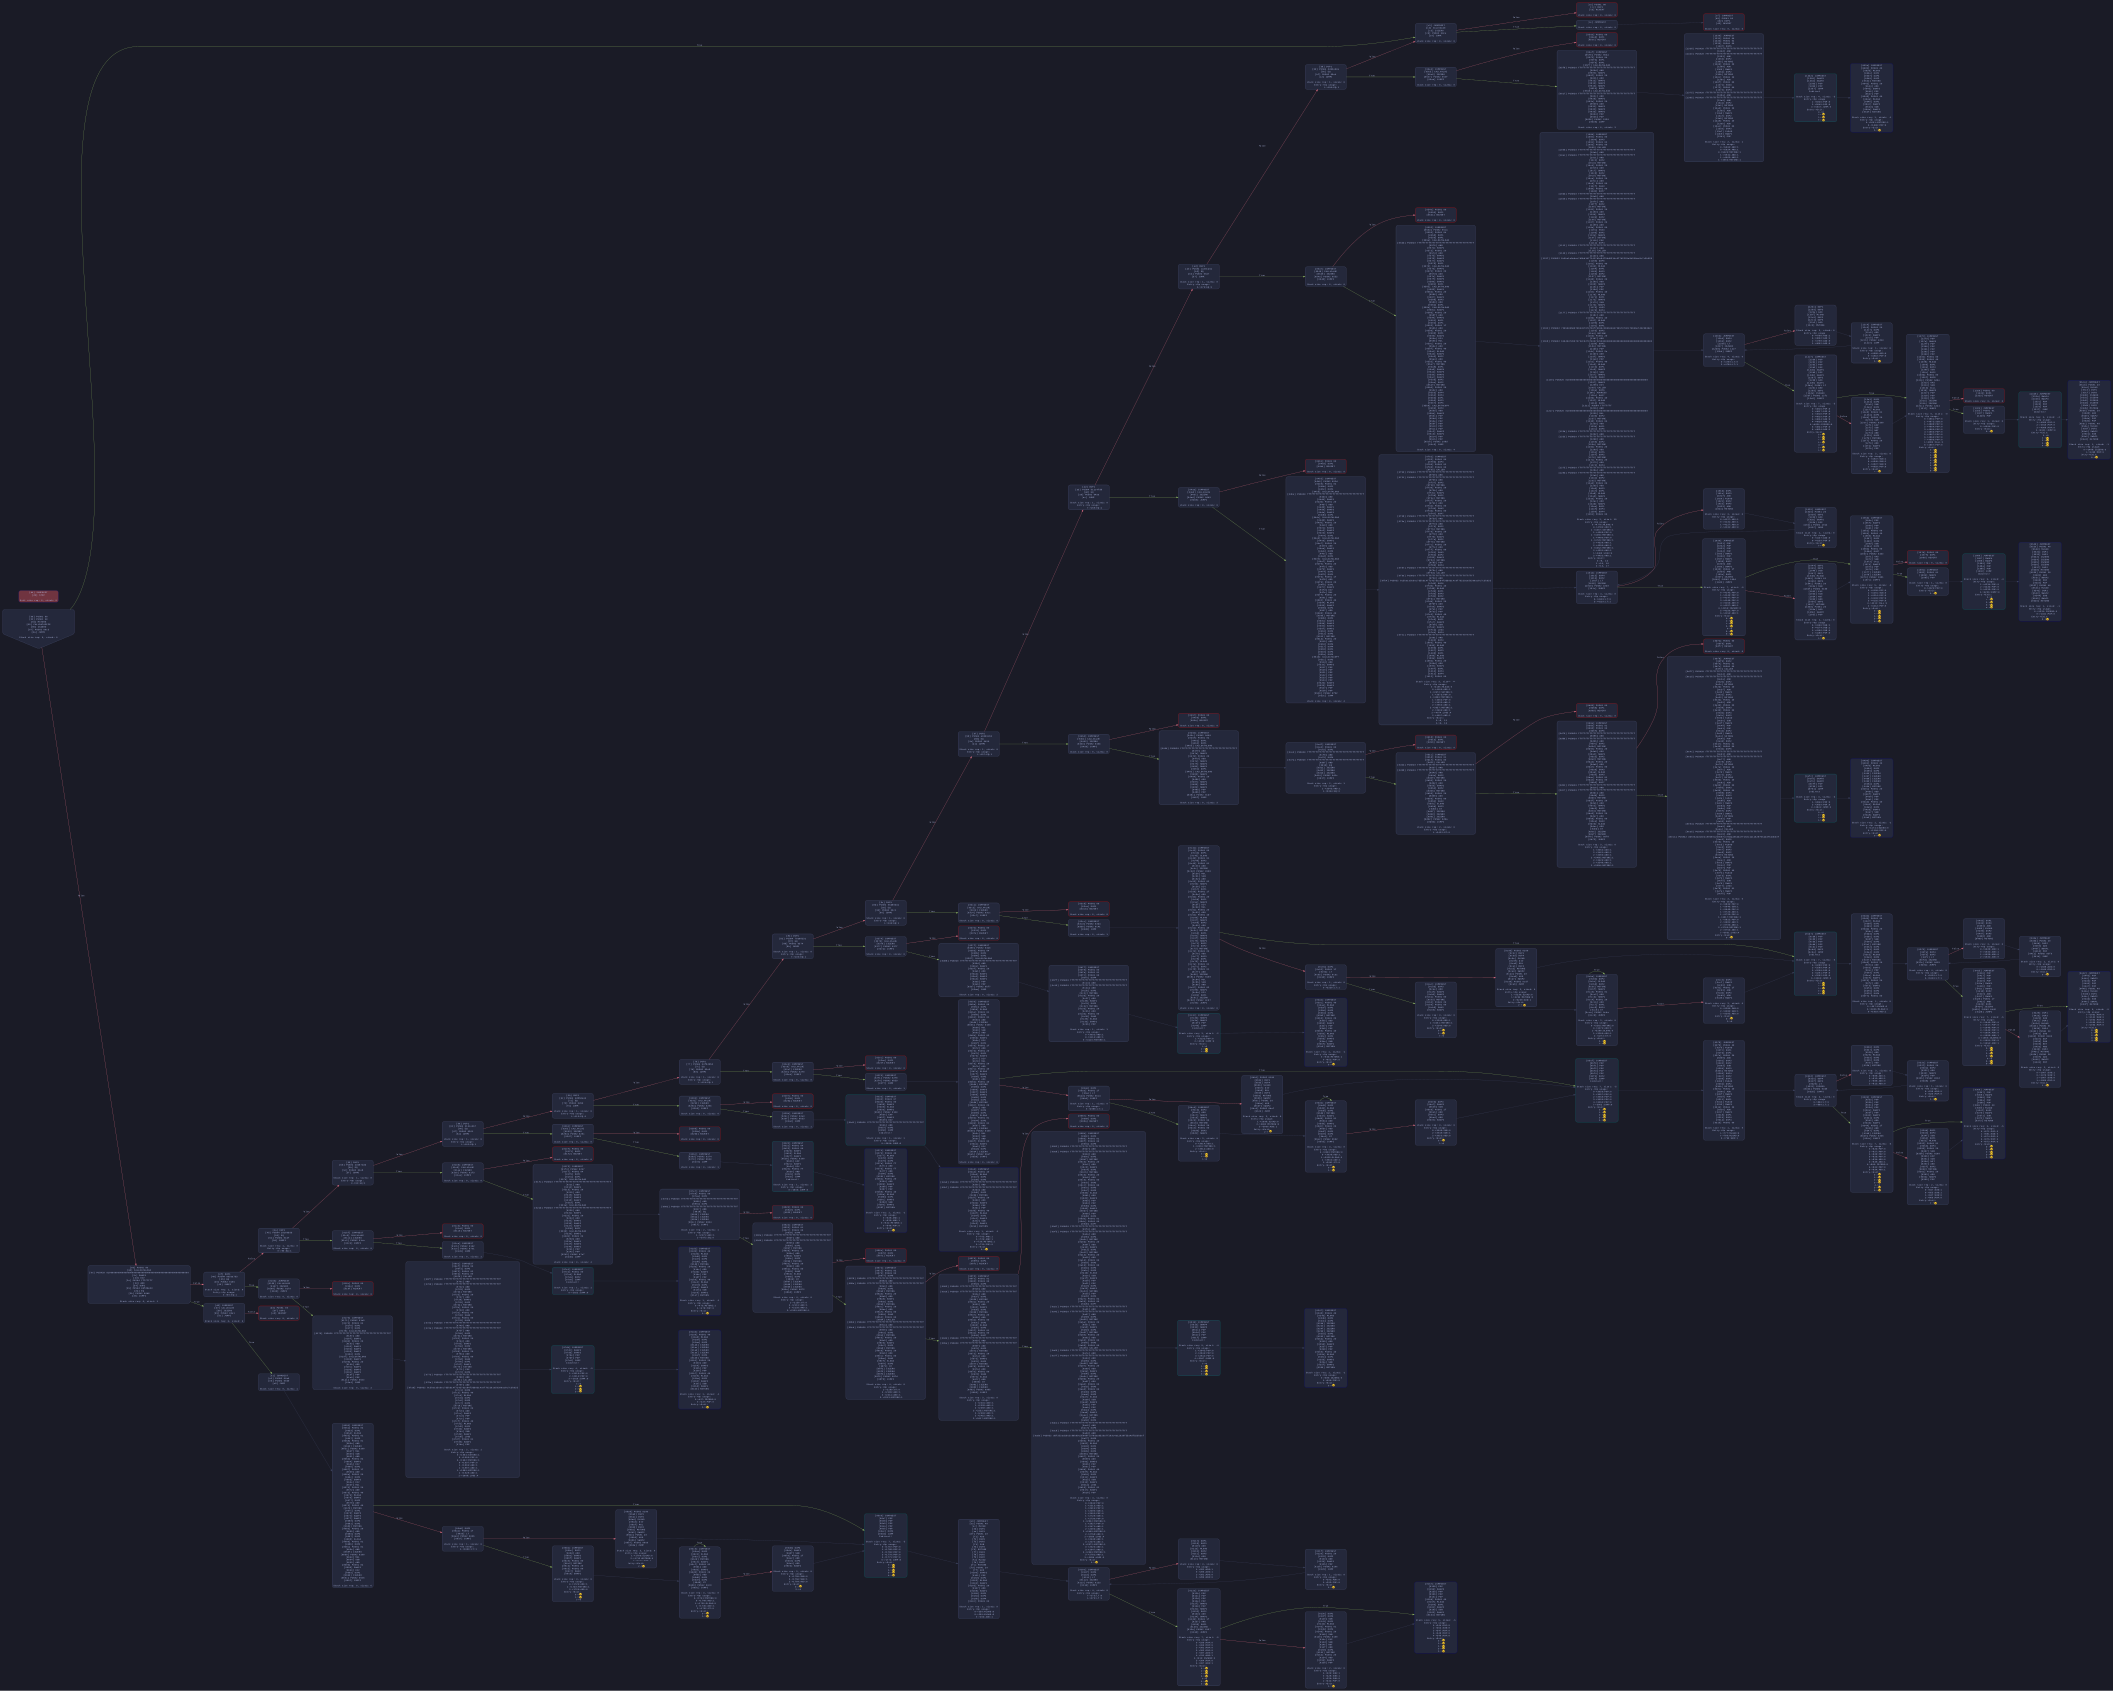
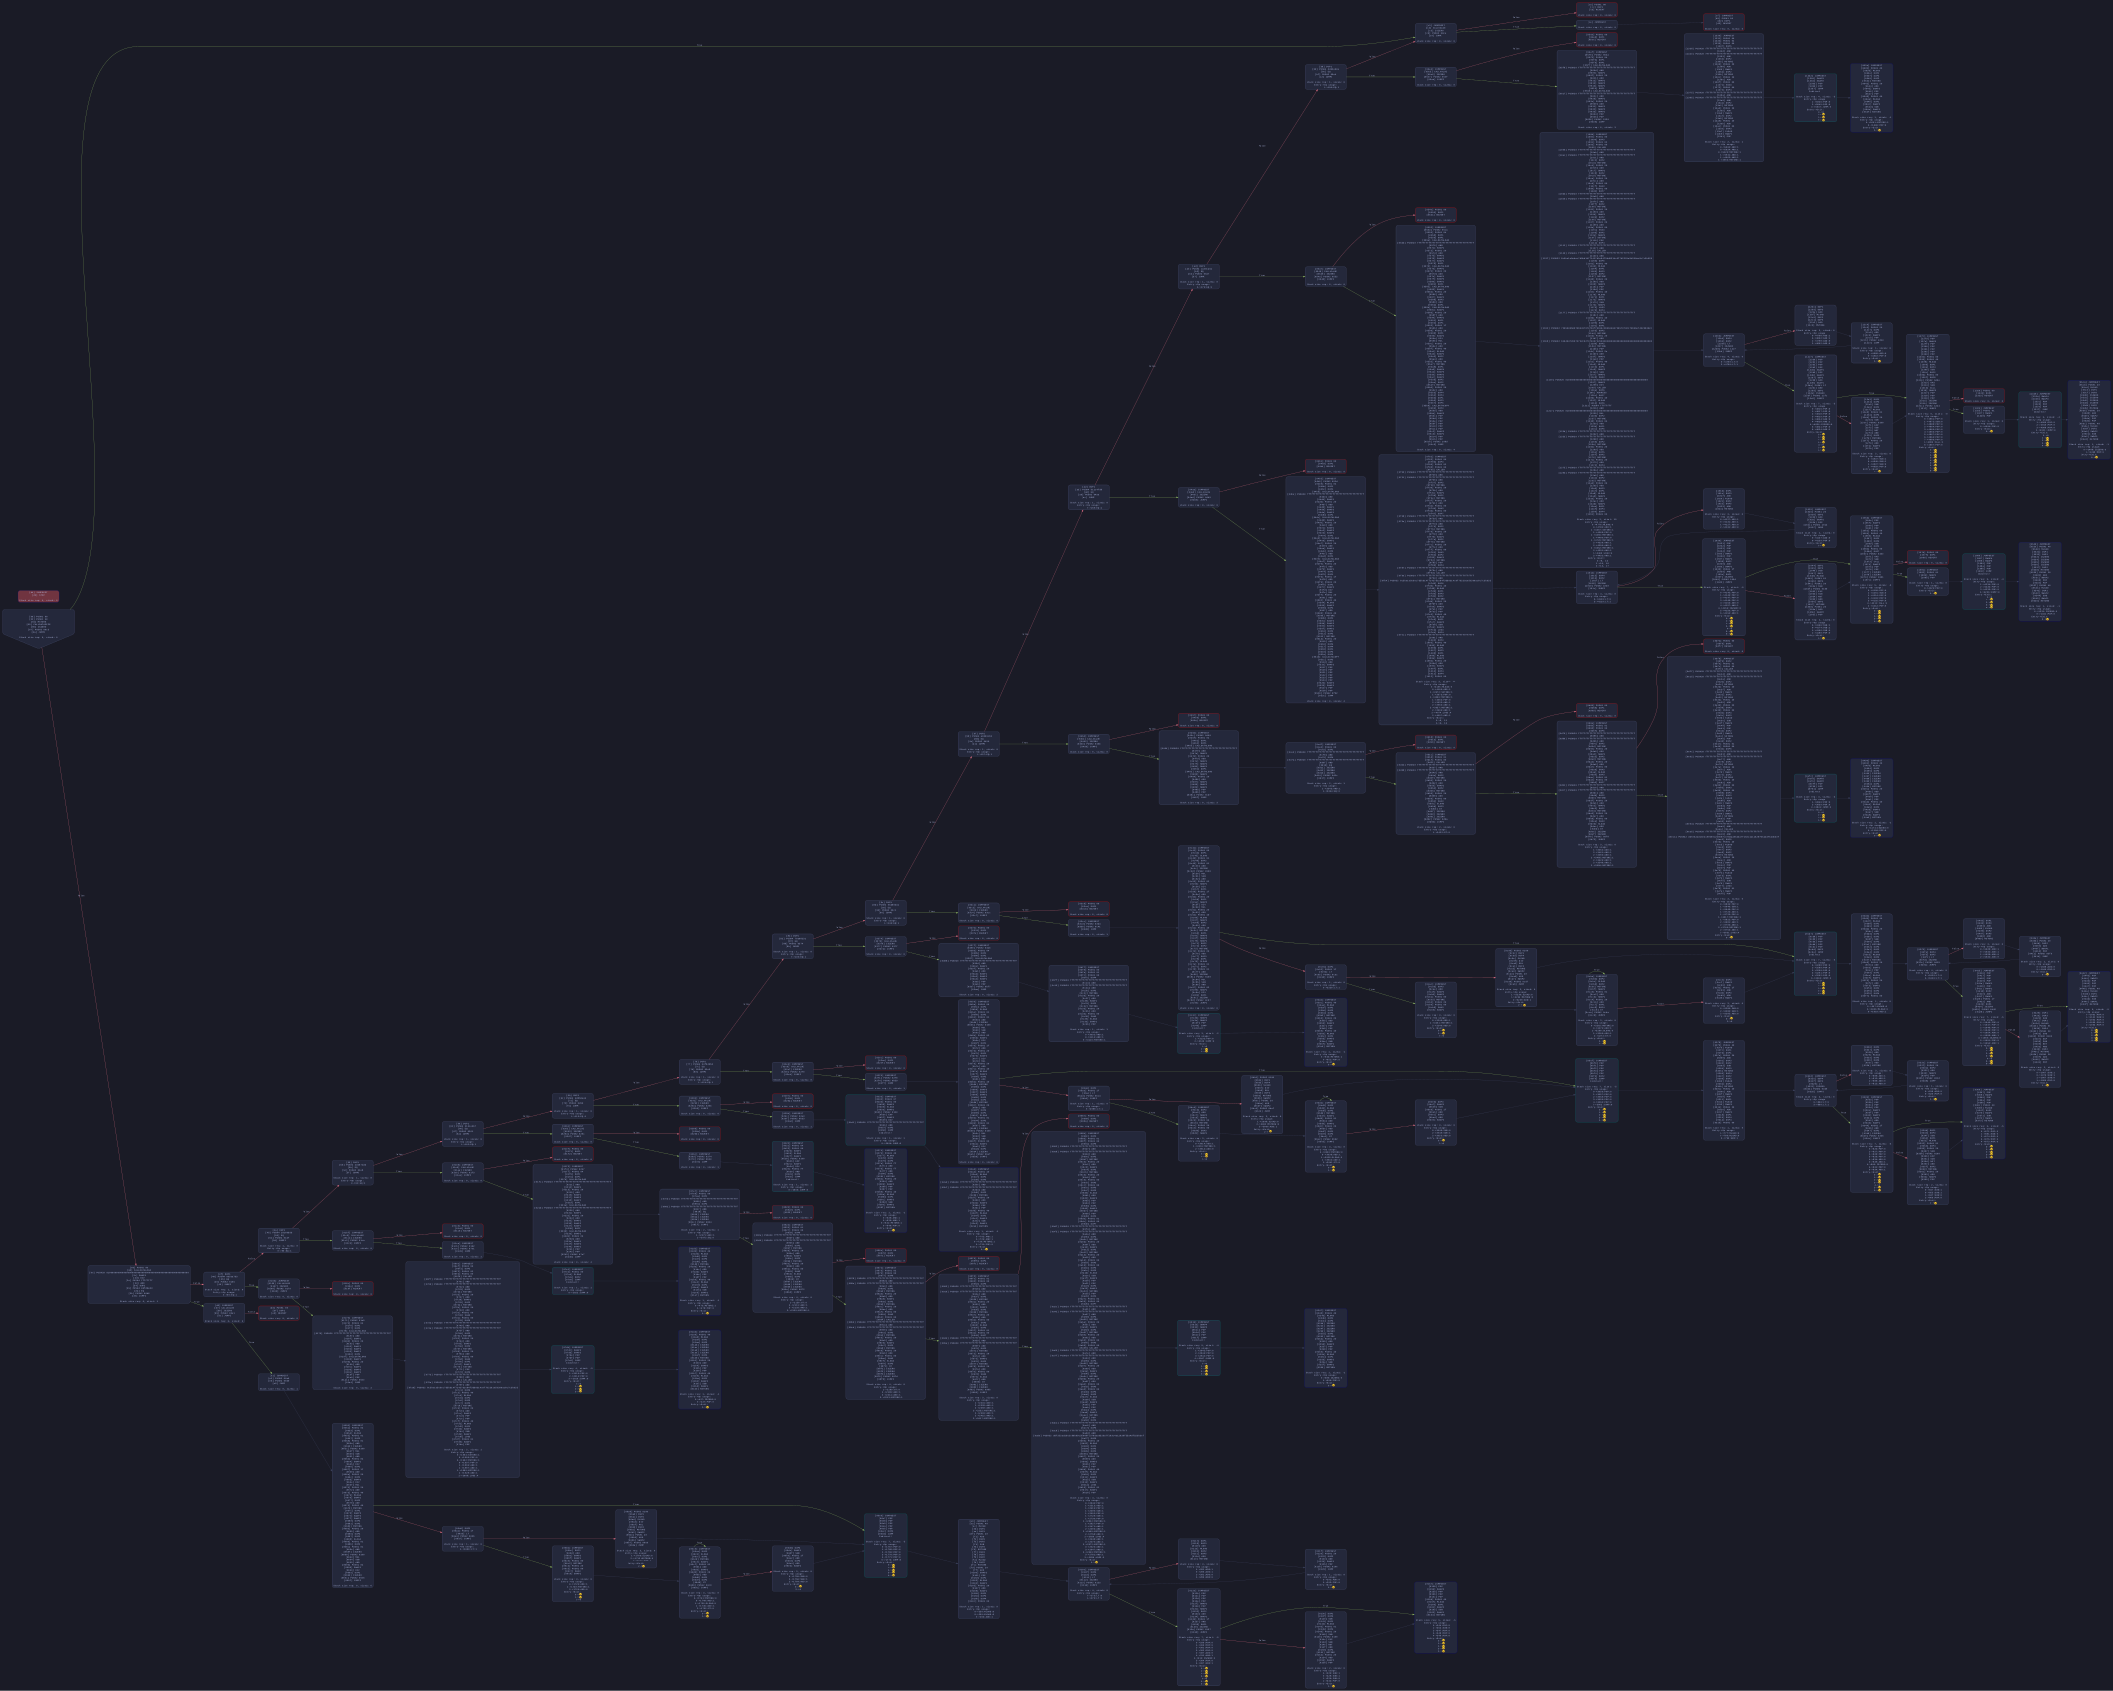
node "[d4] JUMPDEST [d5] STOP Exit size req: 0, sizeΔ: 0": label "[d4] JUMPDEST [d5] STOP Exit size req: 0, sizeΔ: 0" -> "[d4] JUMPDEST [d5] STOP Stack size req: 0, sizeΔ: 0"
